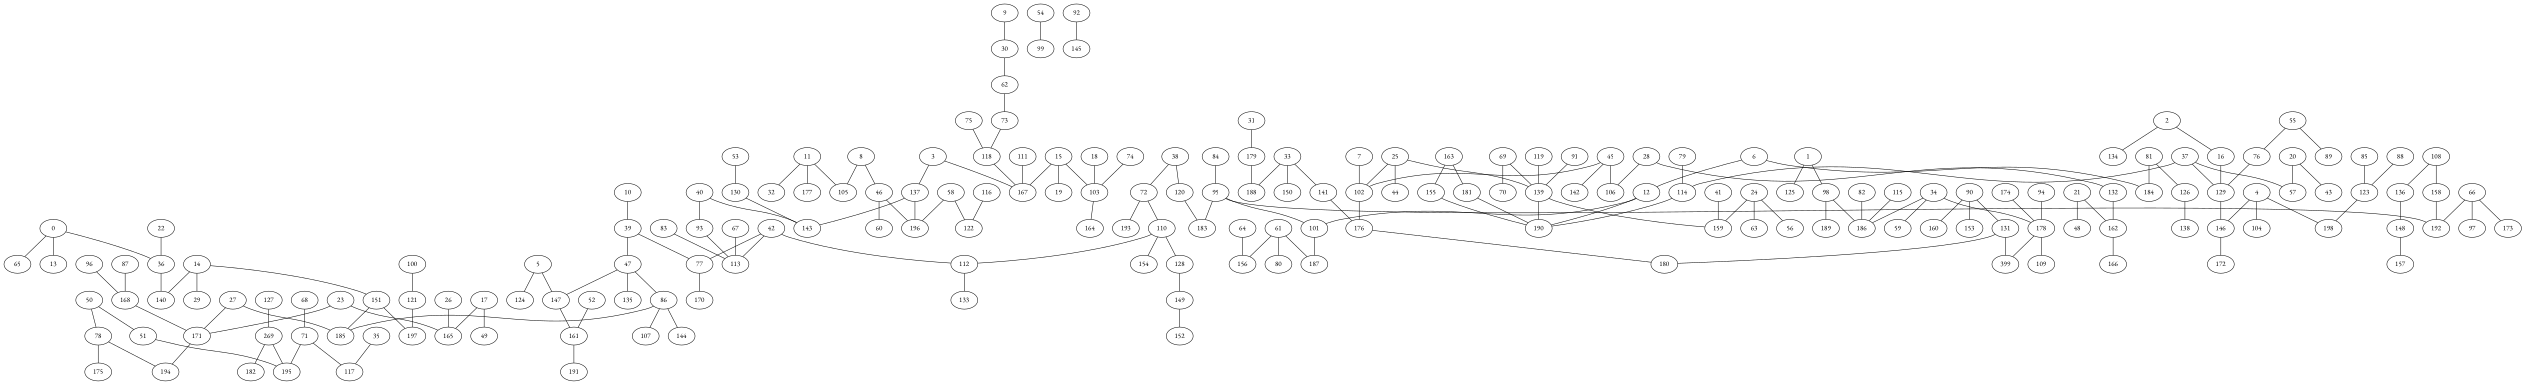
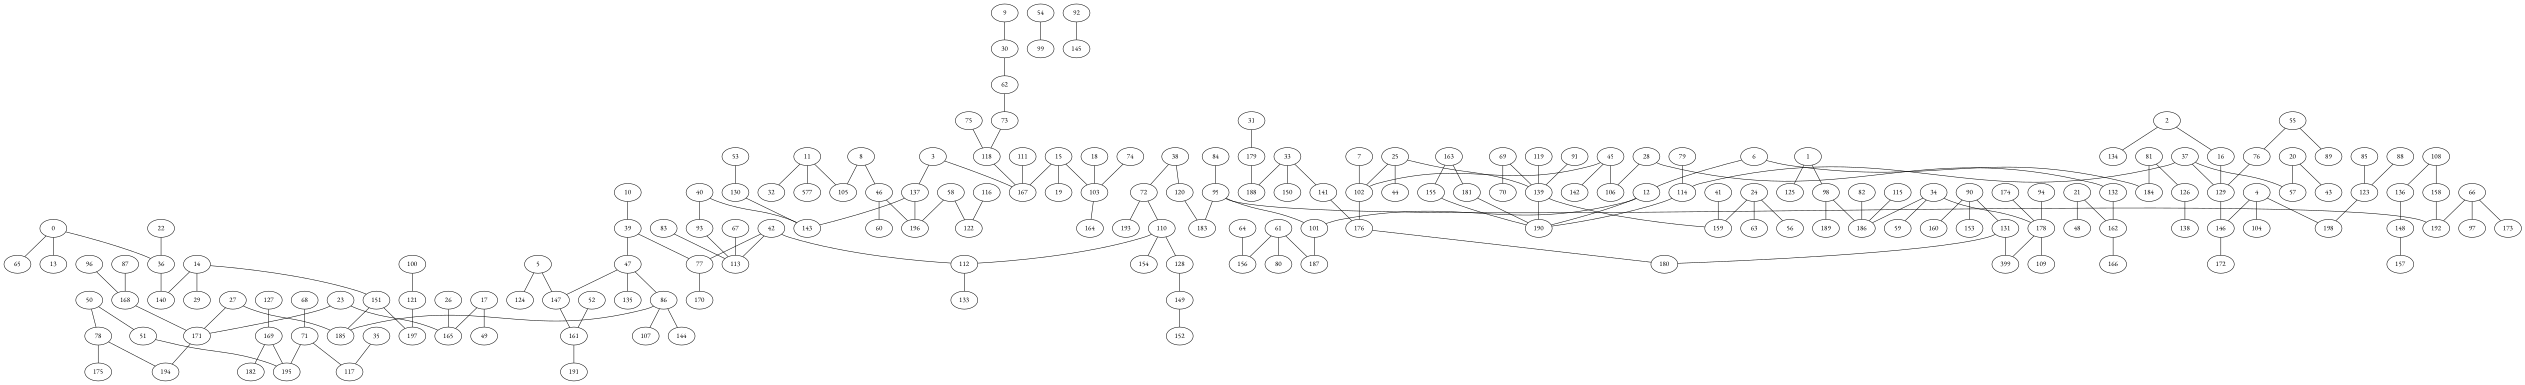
node "177": label "177" -> "577"
node "269": label "269" -> "169"
